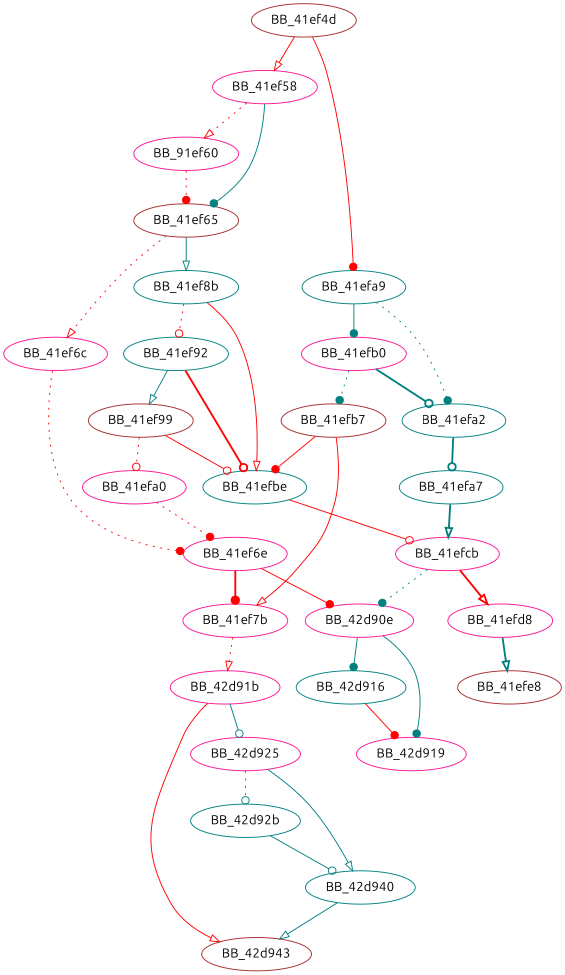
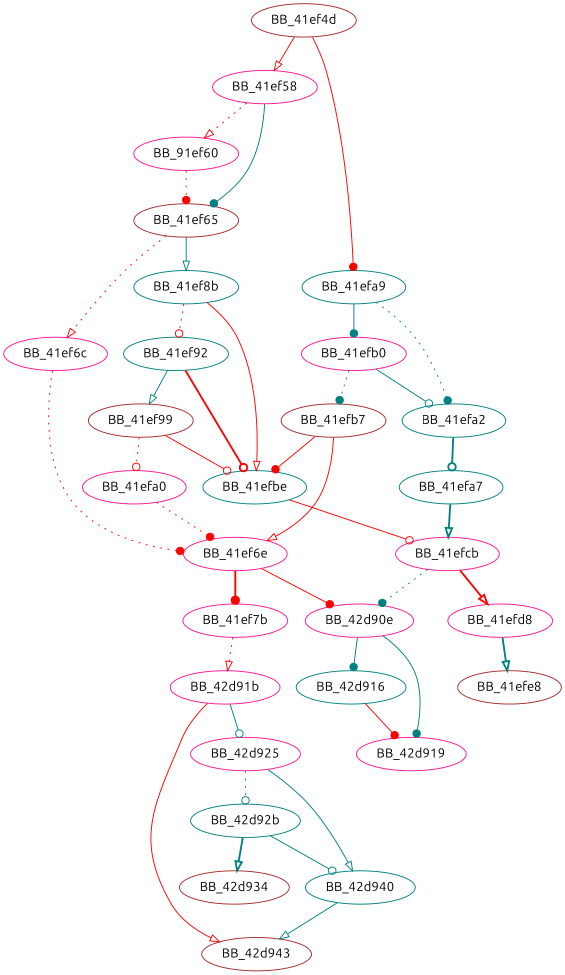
edge "BB_41efb0" -> "BB_41efa2": style bold -> solid
edge "BB_41efb7" -> "BB_41ef7b": now "BB_41efb7" -> "BB_41ef6e"
node "BB_42d934": added
